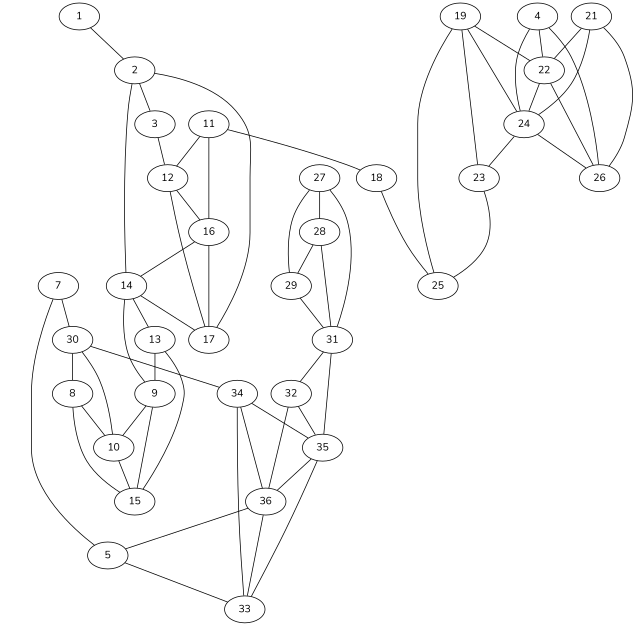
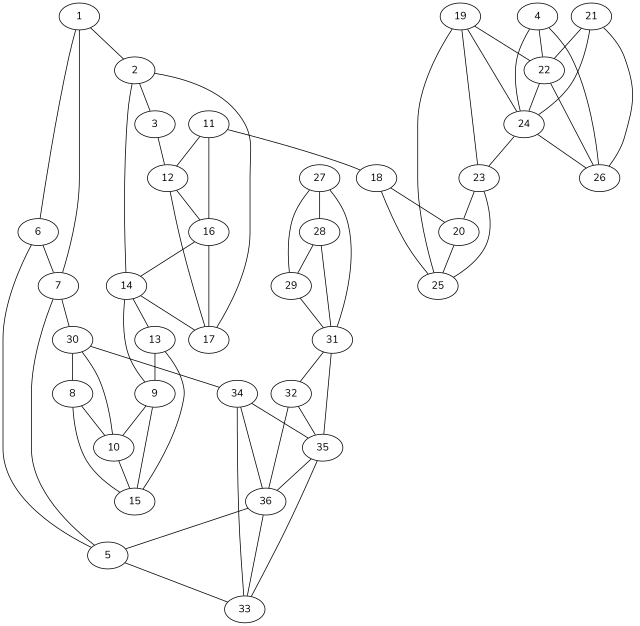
edge "1" -- "7": added
node "6": added
node "20": added
